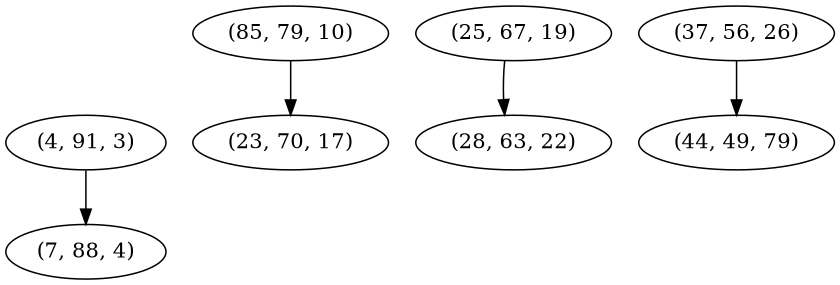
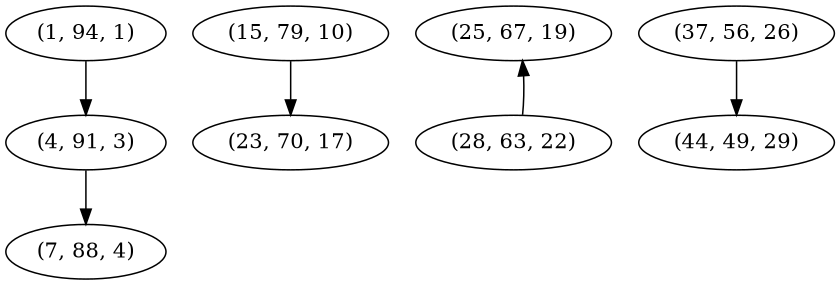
node "(1, 94, 1)": added
node "(85, 79, 10)": label "(85, 79, 10)" -> "(15, 79, 10)"
edge "(25, 67, 19)" -> "(28, 63, 22)": reversed
node "(44, 49, 79)": label "(44, 49, 79)" -> "(44, 49, 29)"
